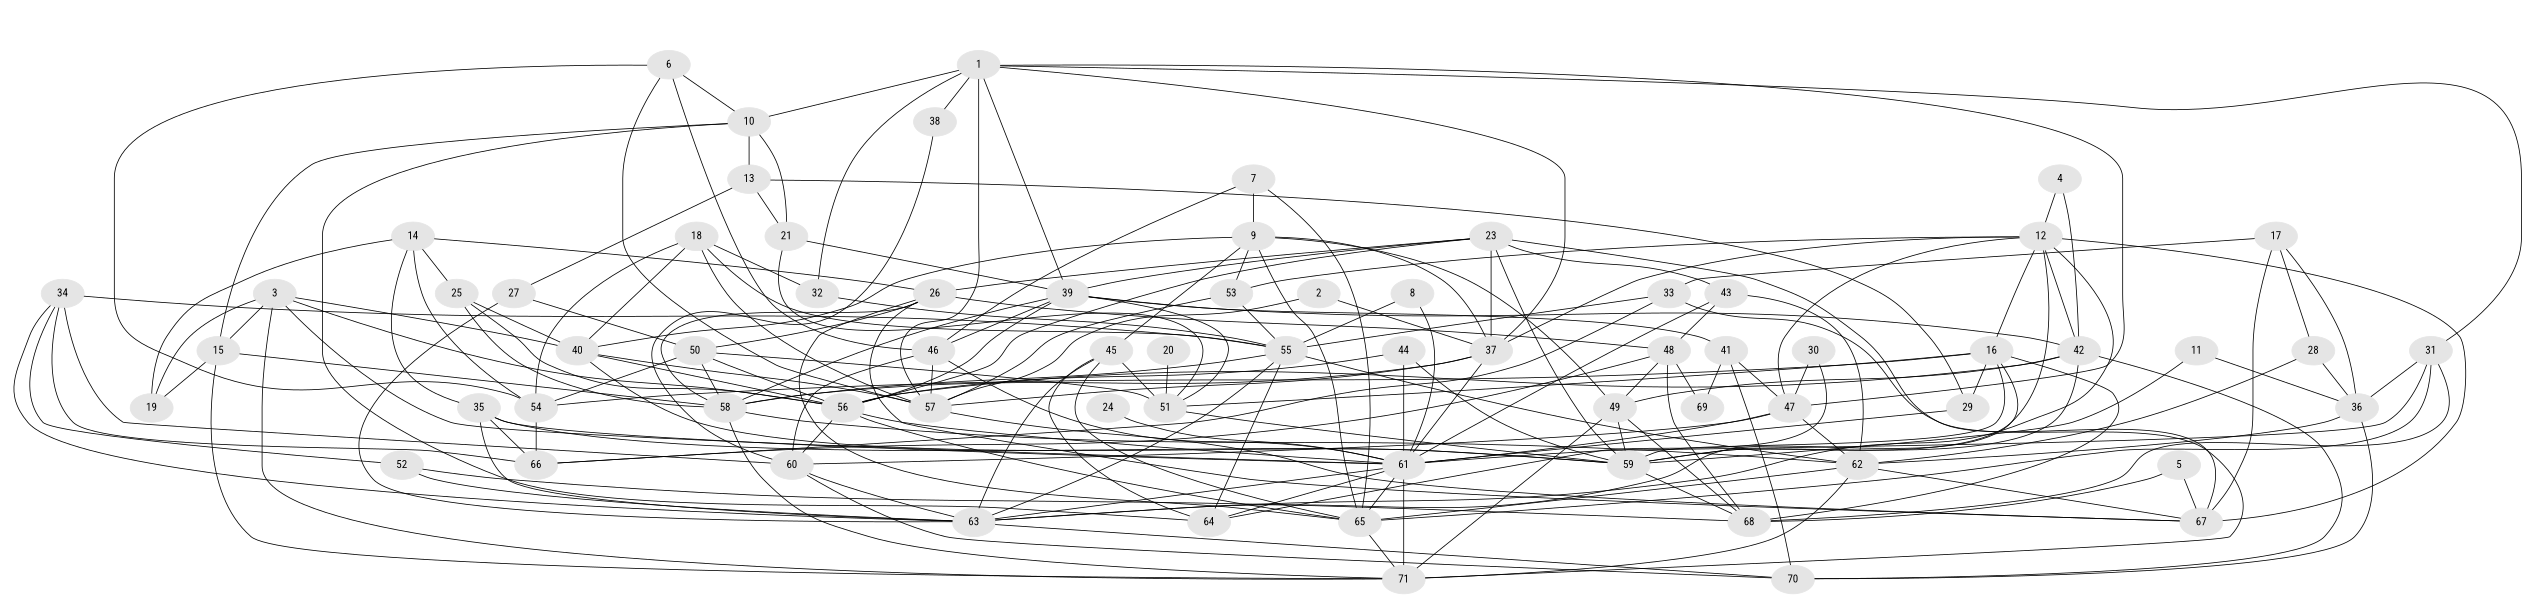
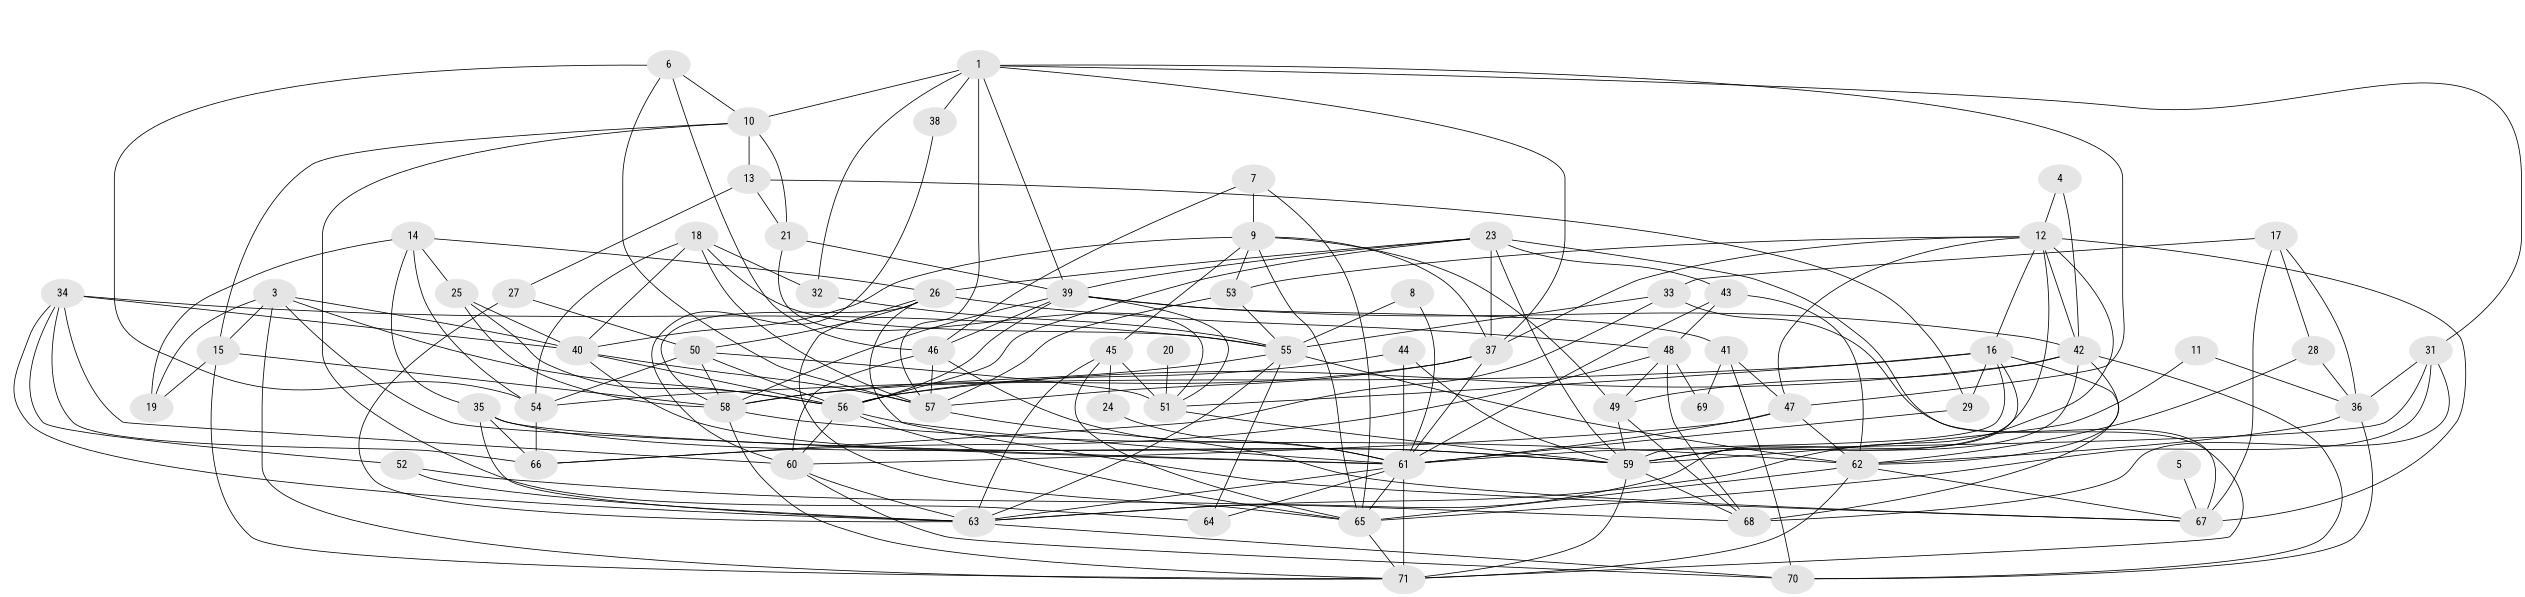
node "2": removed
edge "34" -- "40": added
node "30": removed
edge "42" -- "62": added
edge "45" -- "64": now "45" -- "24"
edge "49" -- "71": now "59" -- "71"
edge "5" -- "68": removed
